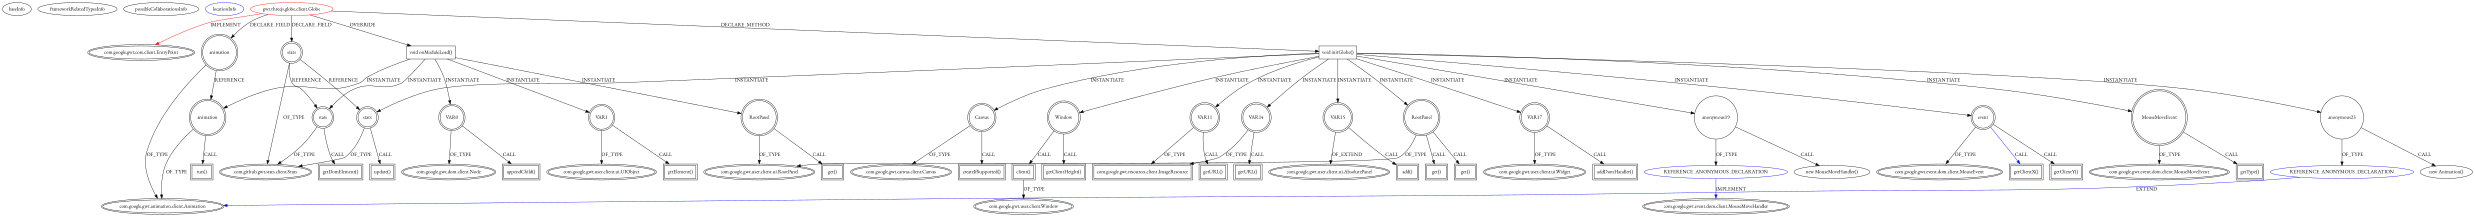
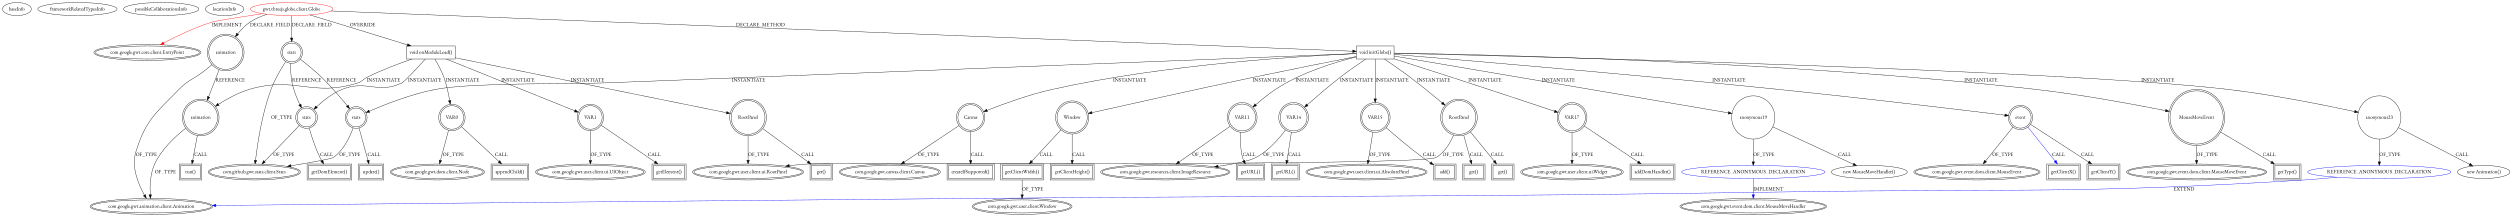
node "locationInfo": color blue -> black
edge "VAR15" -> "com.google.gwt.user.client.ui.AbsolutePanel": label "OF_EXTEND" -> "OF_TYPE"
node "client()": label "client()" -> "getClientWidth()"
node "com.google.gwt.resources.client.ImageResource": shape box -> ellipse
